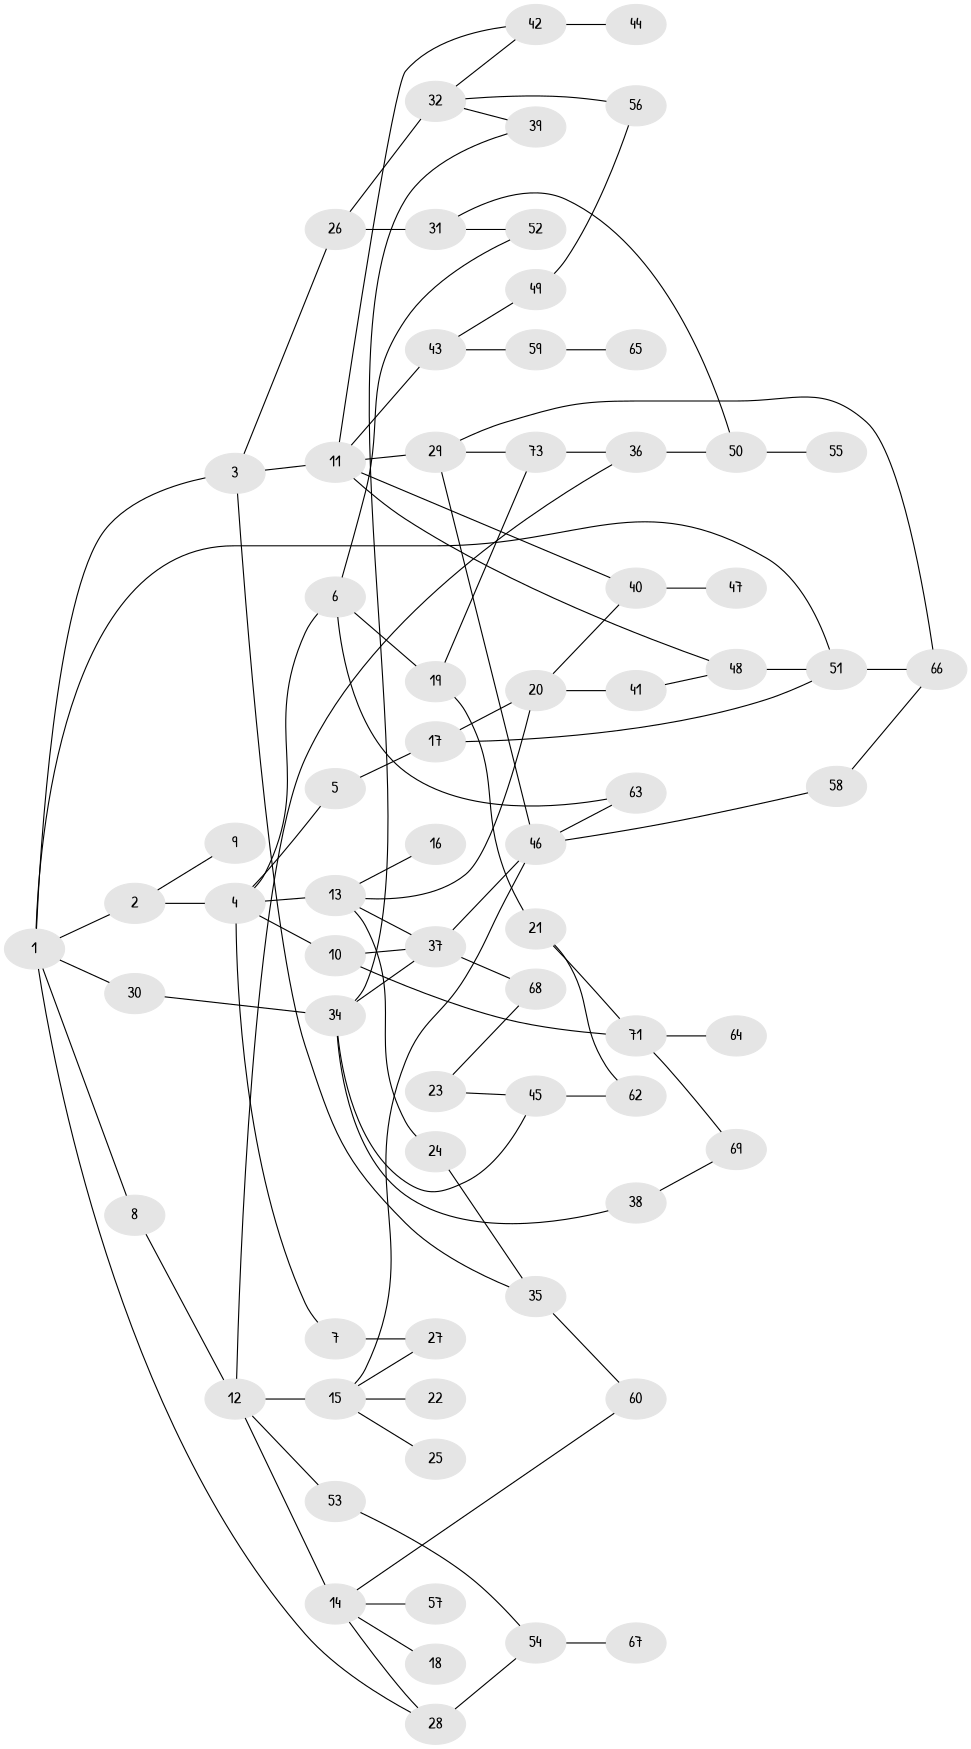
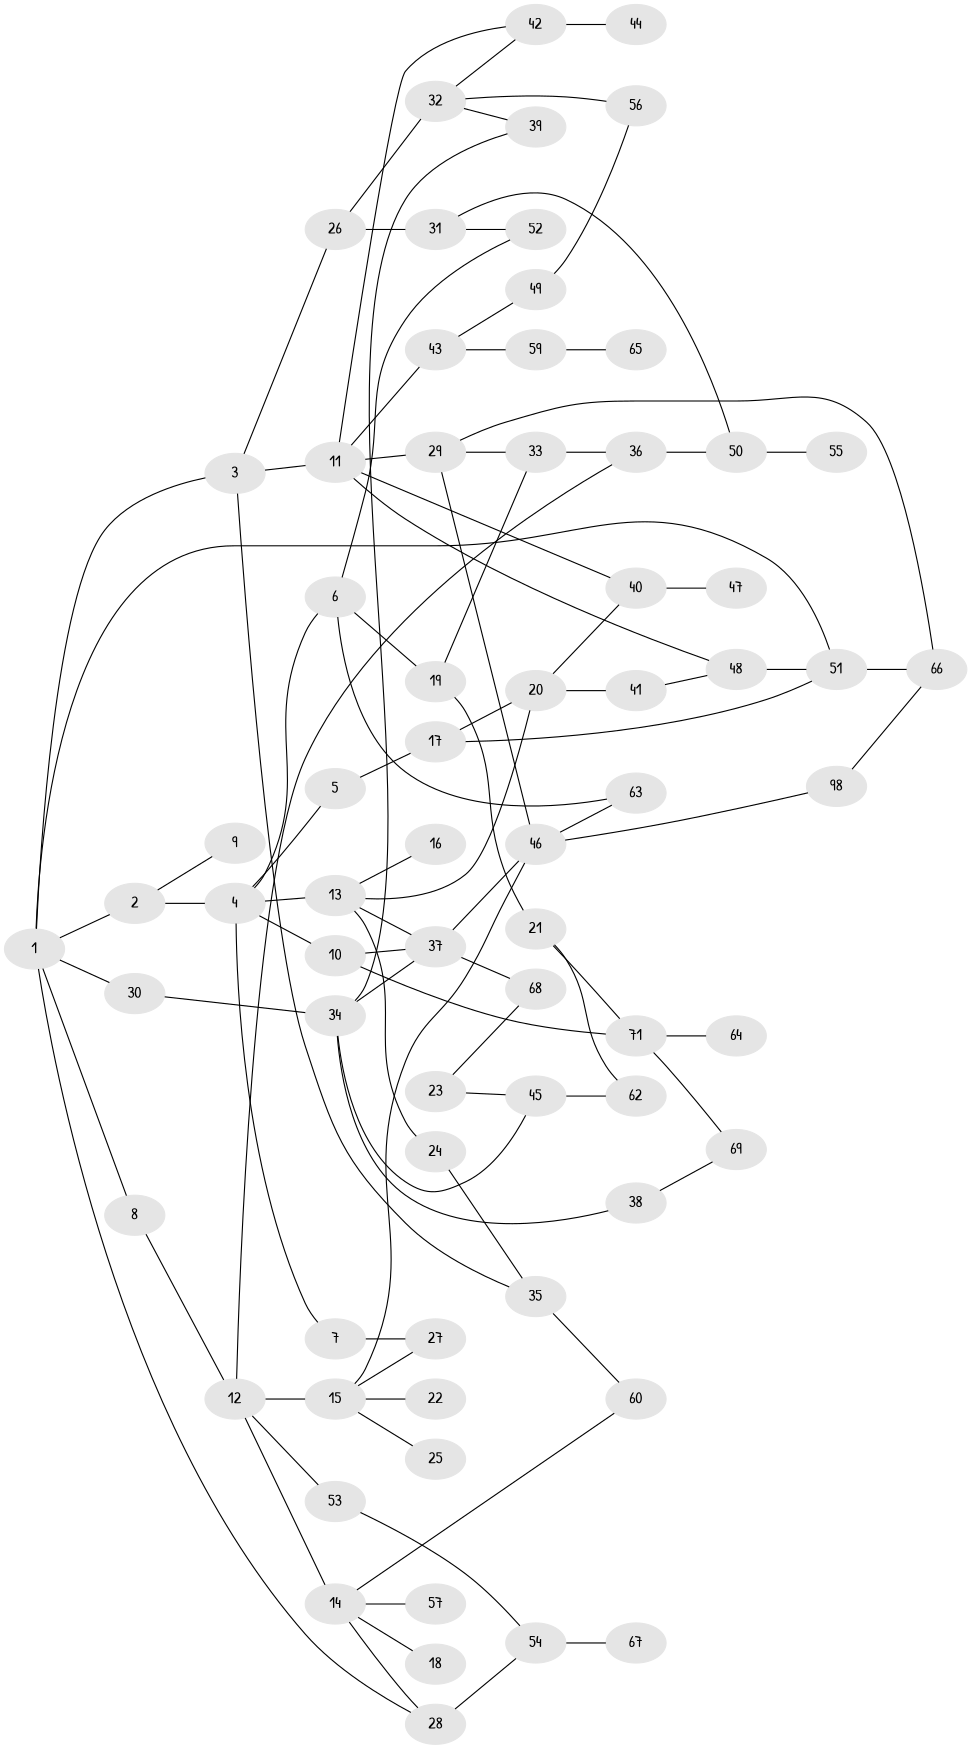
node "73": label "73" -> "33"
node "58": label "58" -> "98"
